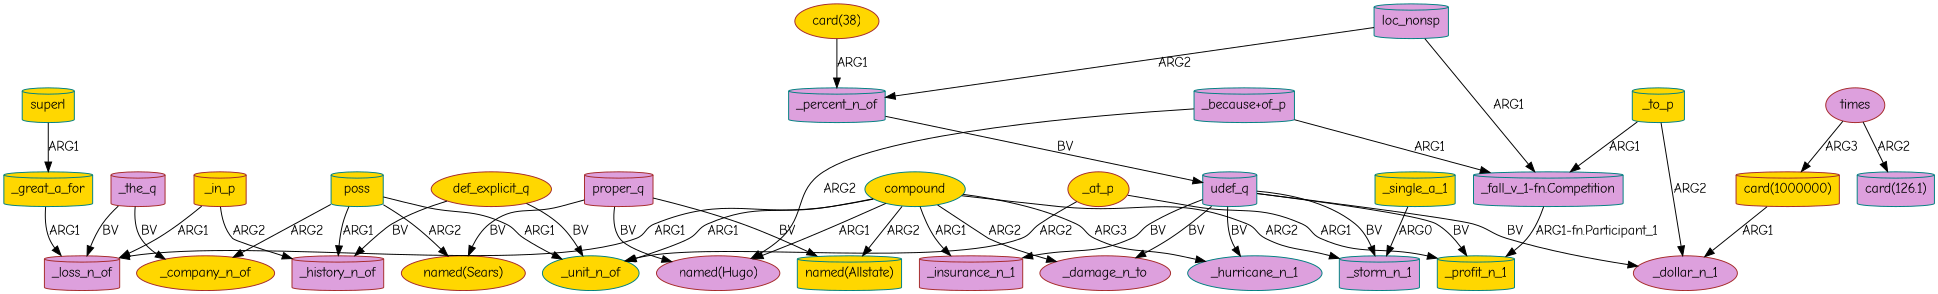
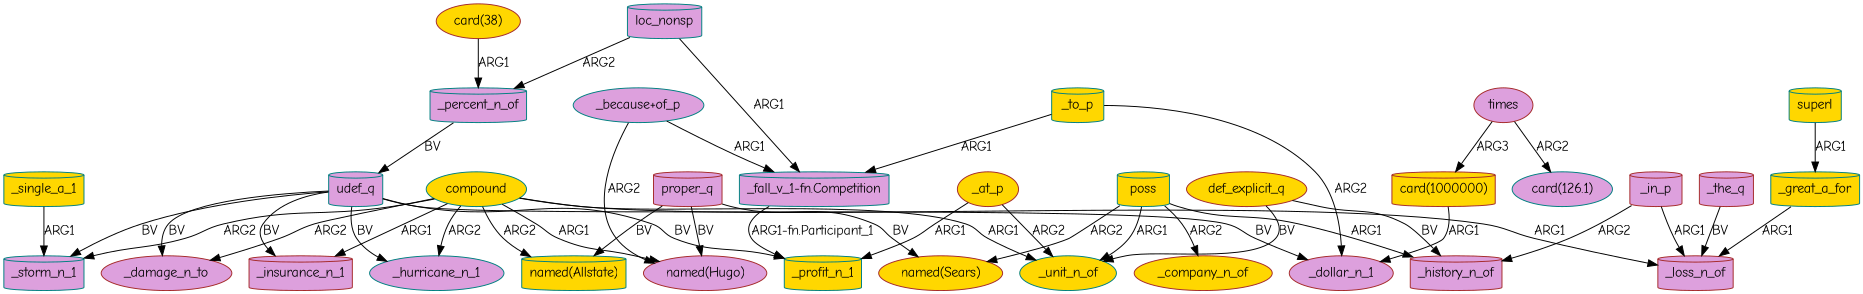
node "_because+of_p": shape cylinder -> ellipse
node "_in_p": fillcolor gold -> plum
node "card(126.1)": shape cylinder -> ellipse
edge "compound" -> "_hurricane_n_1": label "ARG3" -> "ARG2"
edge "_single_a_1" -> "_storm_n_1": label "ARG0" -> "ARG1"
edge "_the_q" -> "_company_n_of": removed, label "BV"
